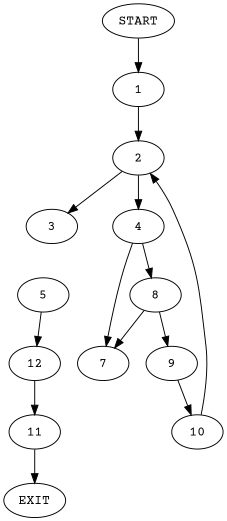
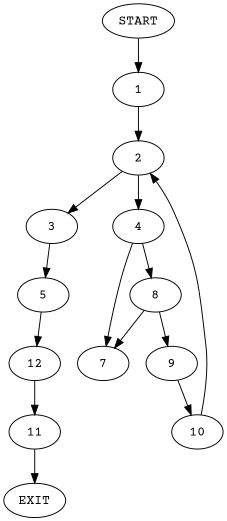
edge "3" -> "5": added
